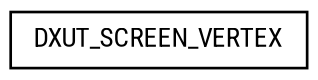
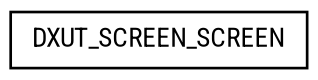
node "DXUT_SCREEN_VERTEX": label "DXUT_SCREEN_VERTEX" -> "DXUT_SCREEN_SCREEN"
